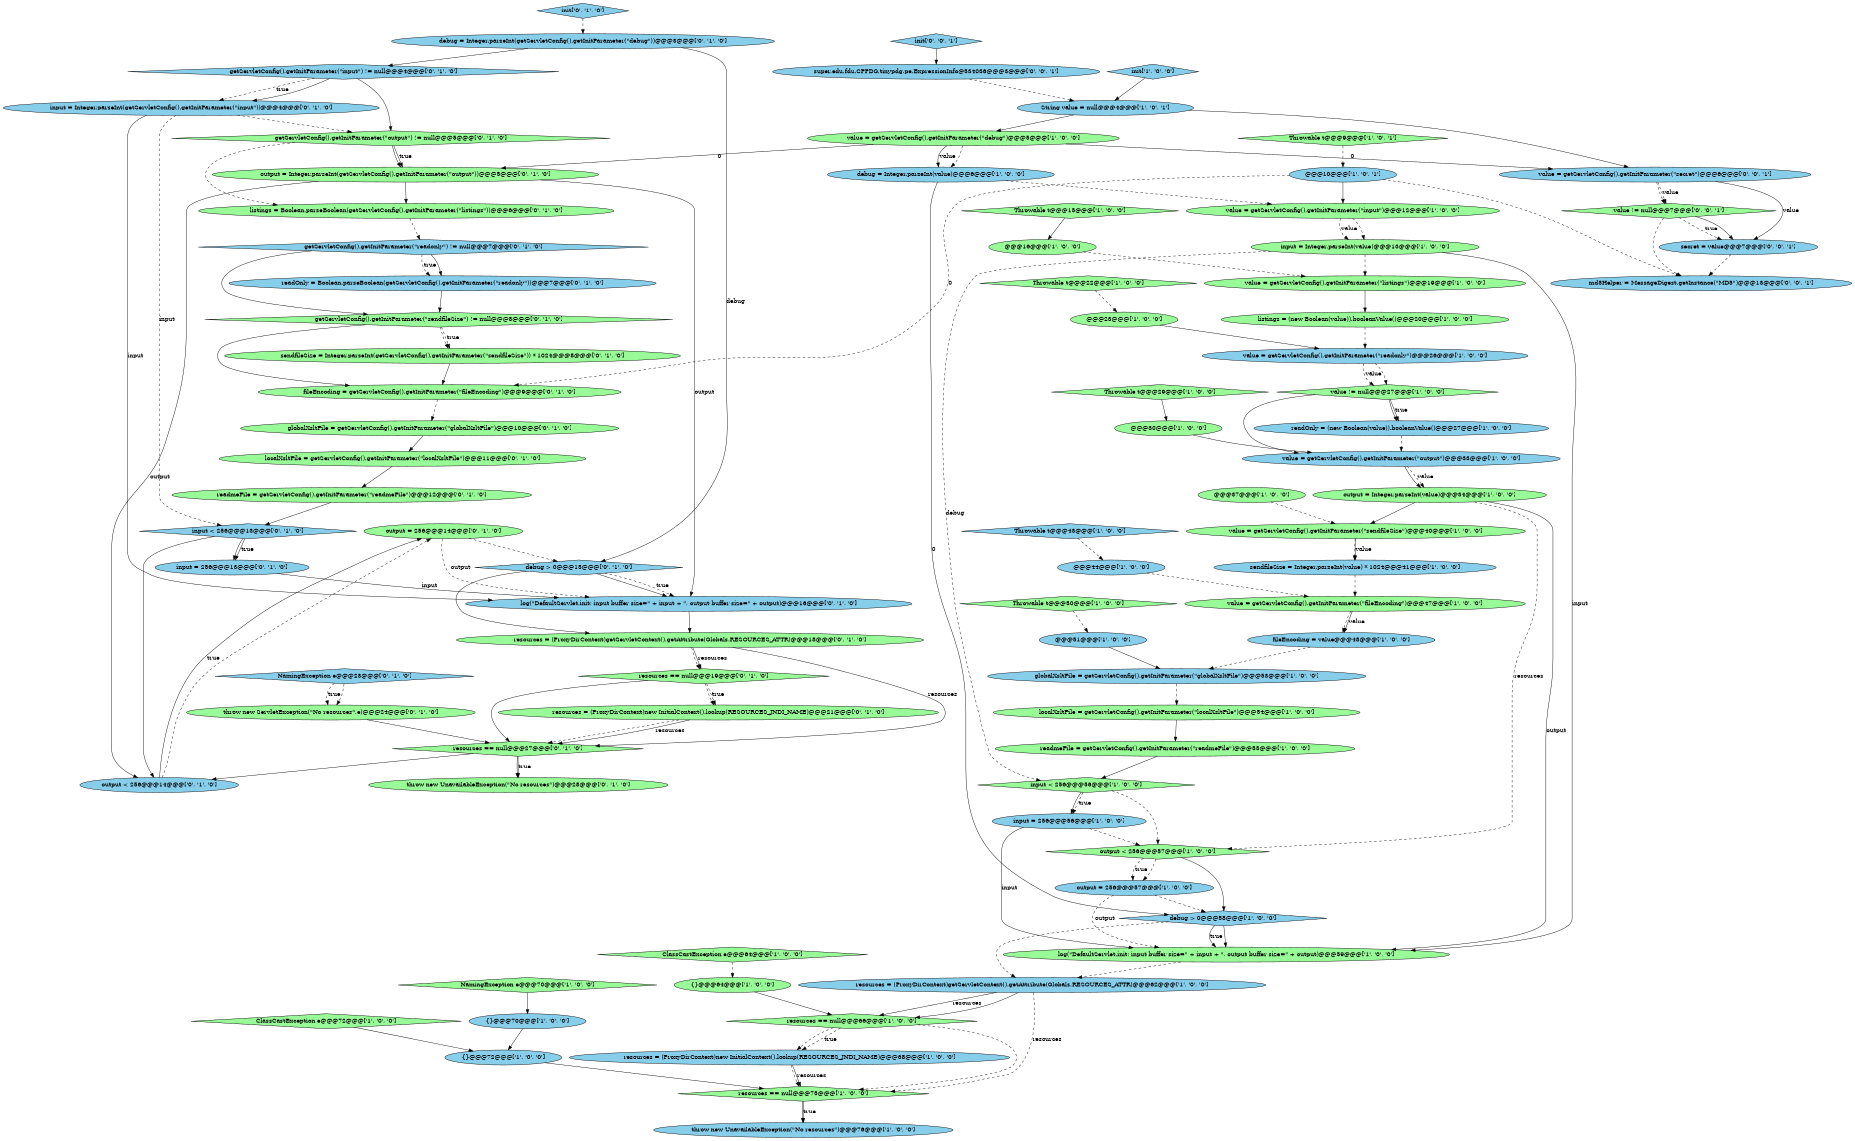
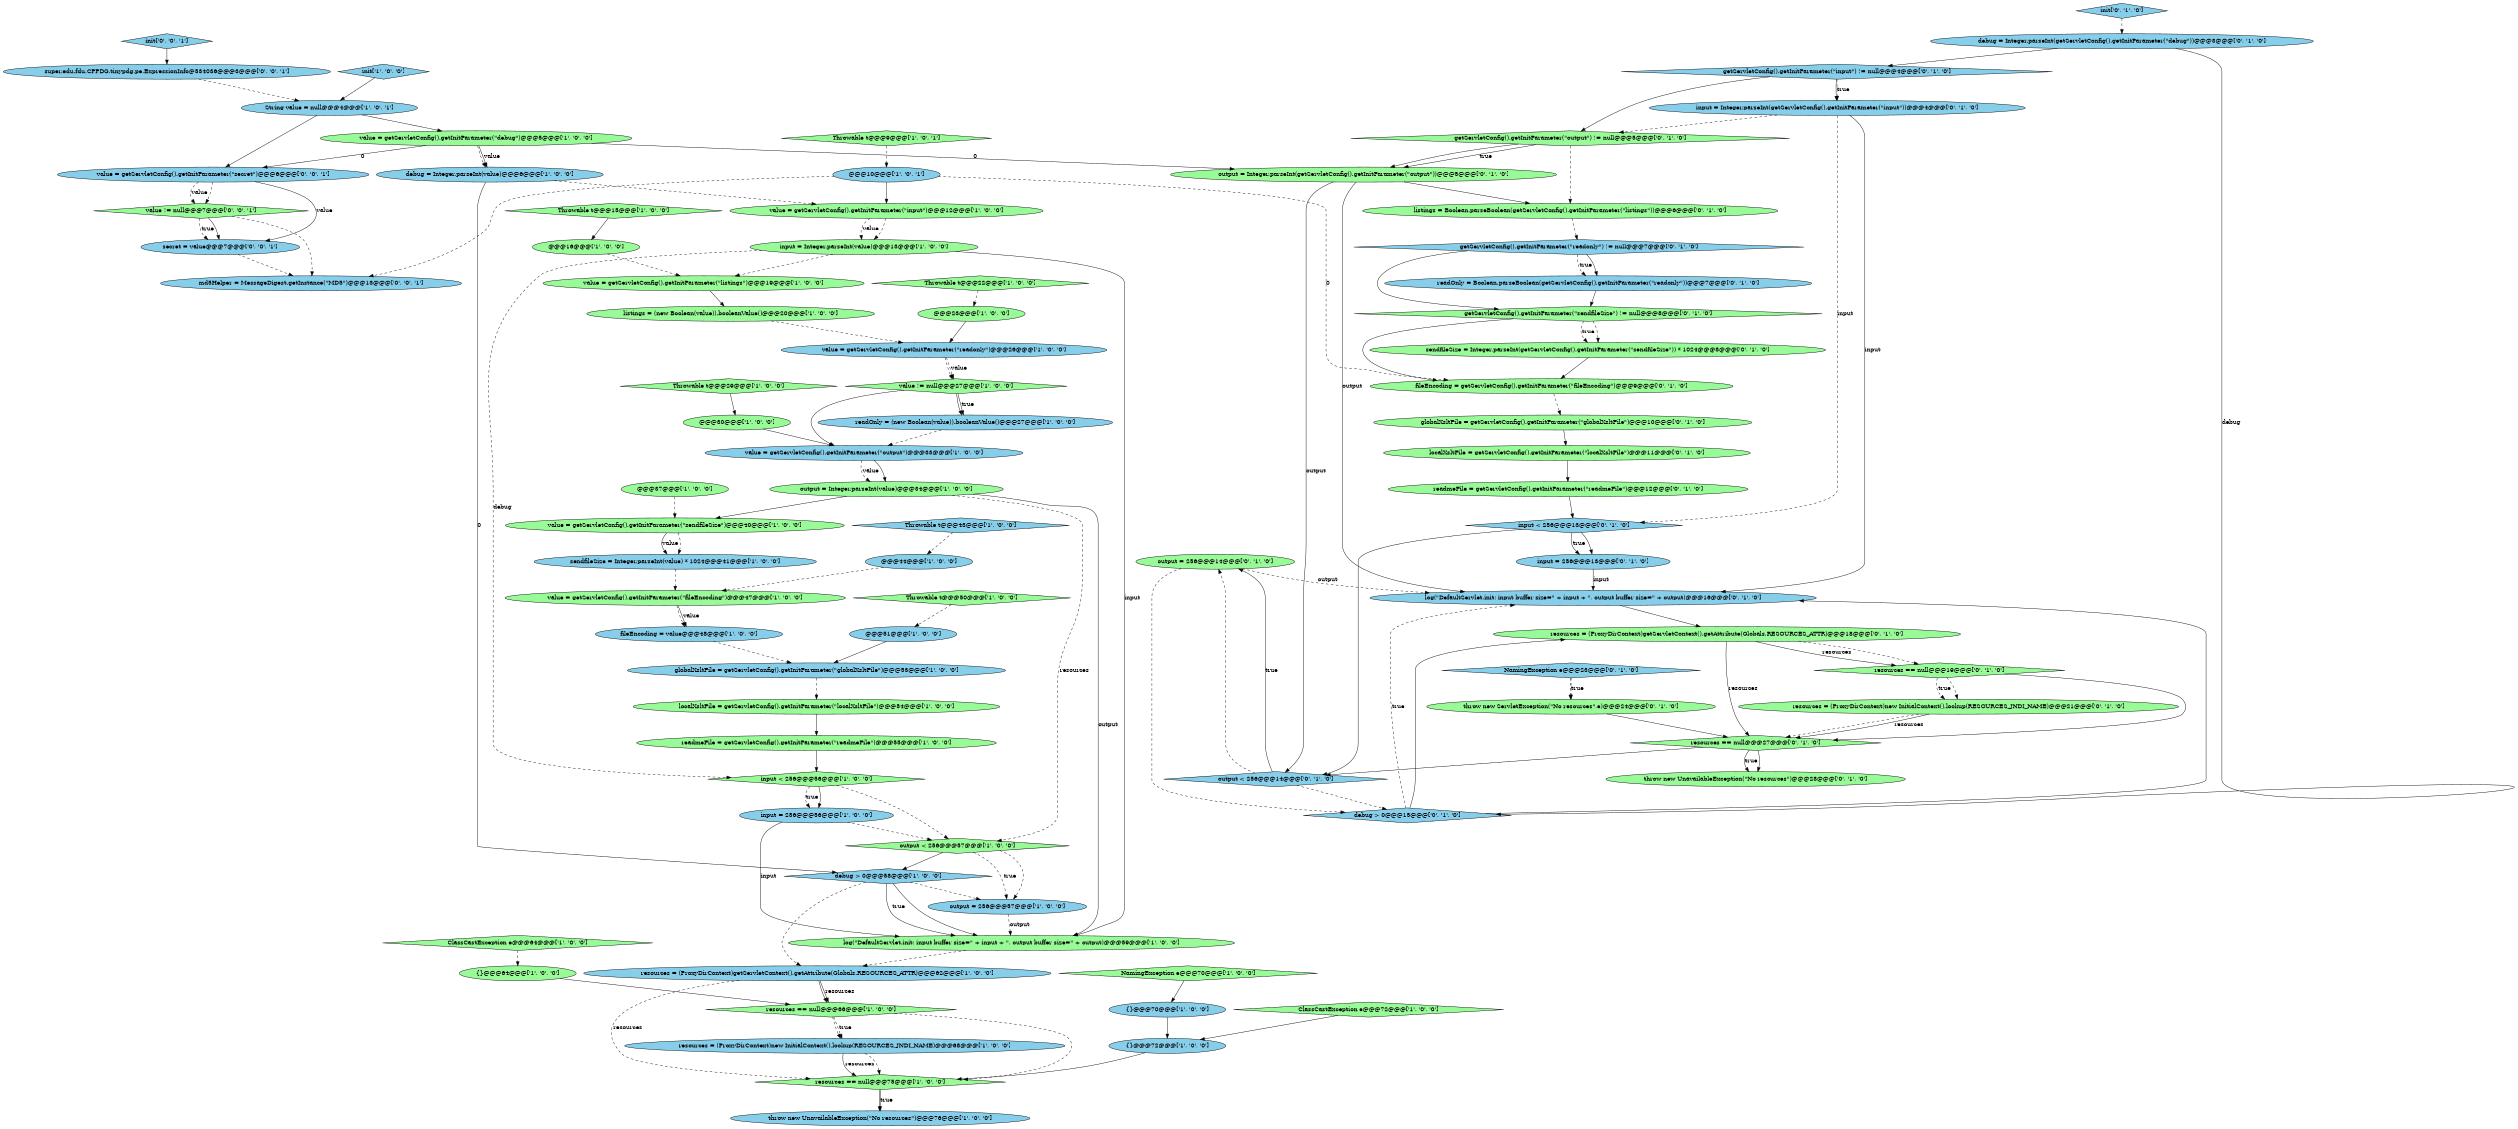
node "output < 256@@@14@@@['0', '1', '0']": shape ellipse -> diamond
edge "output < 256@@@14@@@['0', '1', '0']" -> "debug > 0@@@15@@@['0', '1', '0']": added
edge "output = 256@@@57@@@['1', '0', '0']" -> "debug > 0@@@58@@@['1', '0', '0']": reversed
